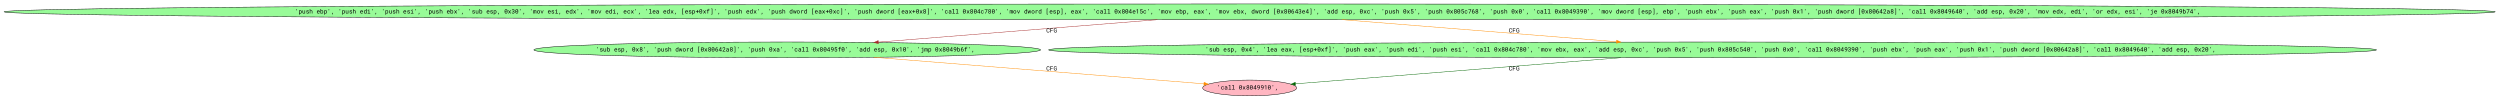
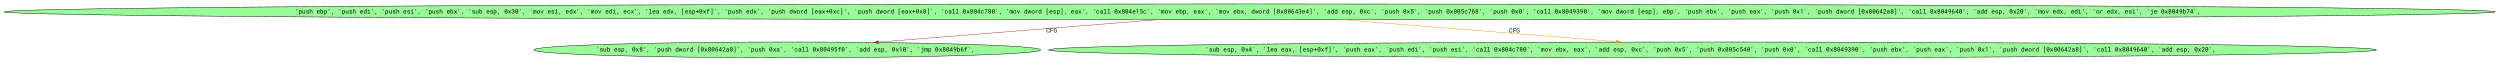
node "'call 0x8049910',": removed
